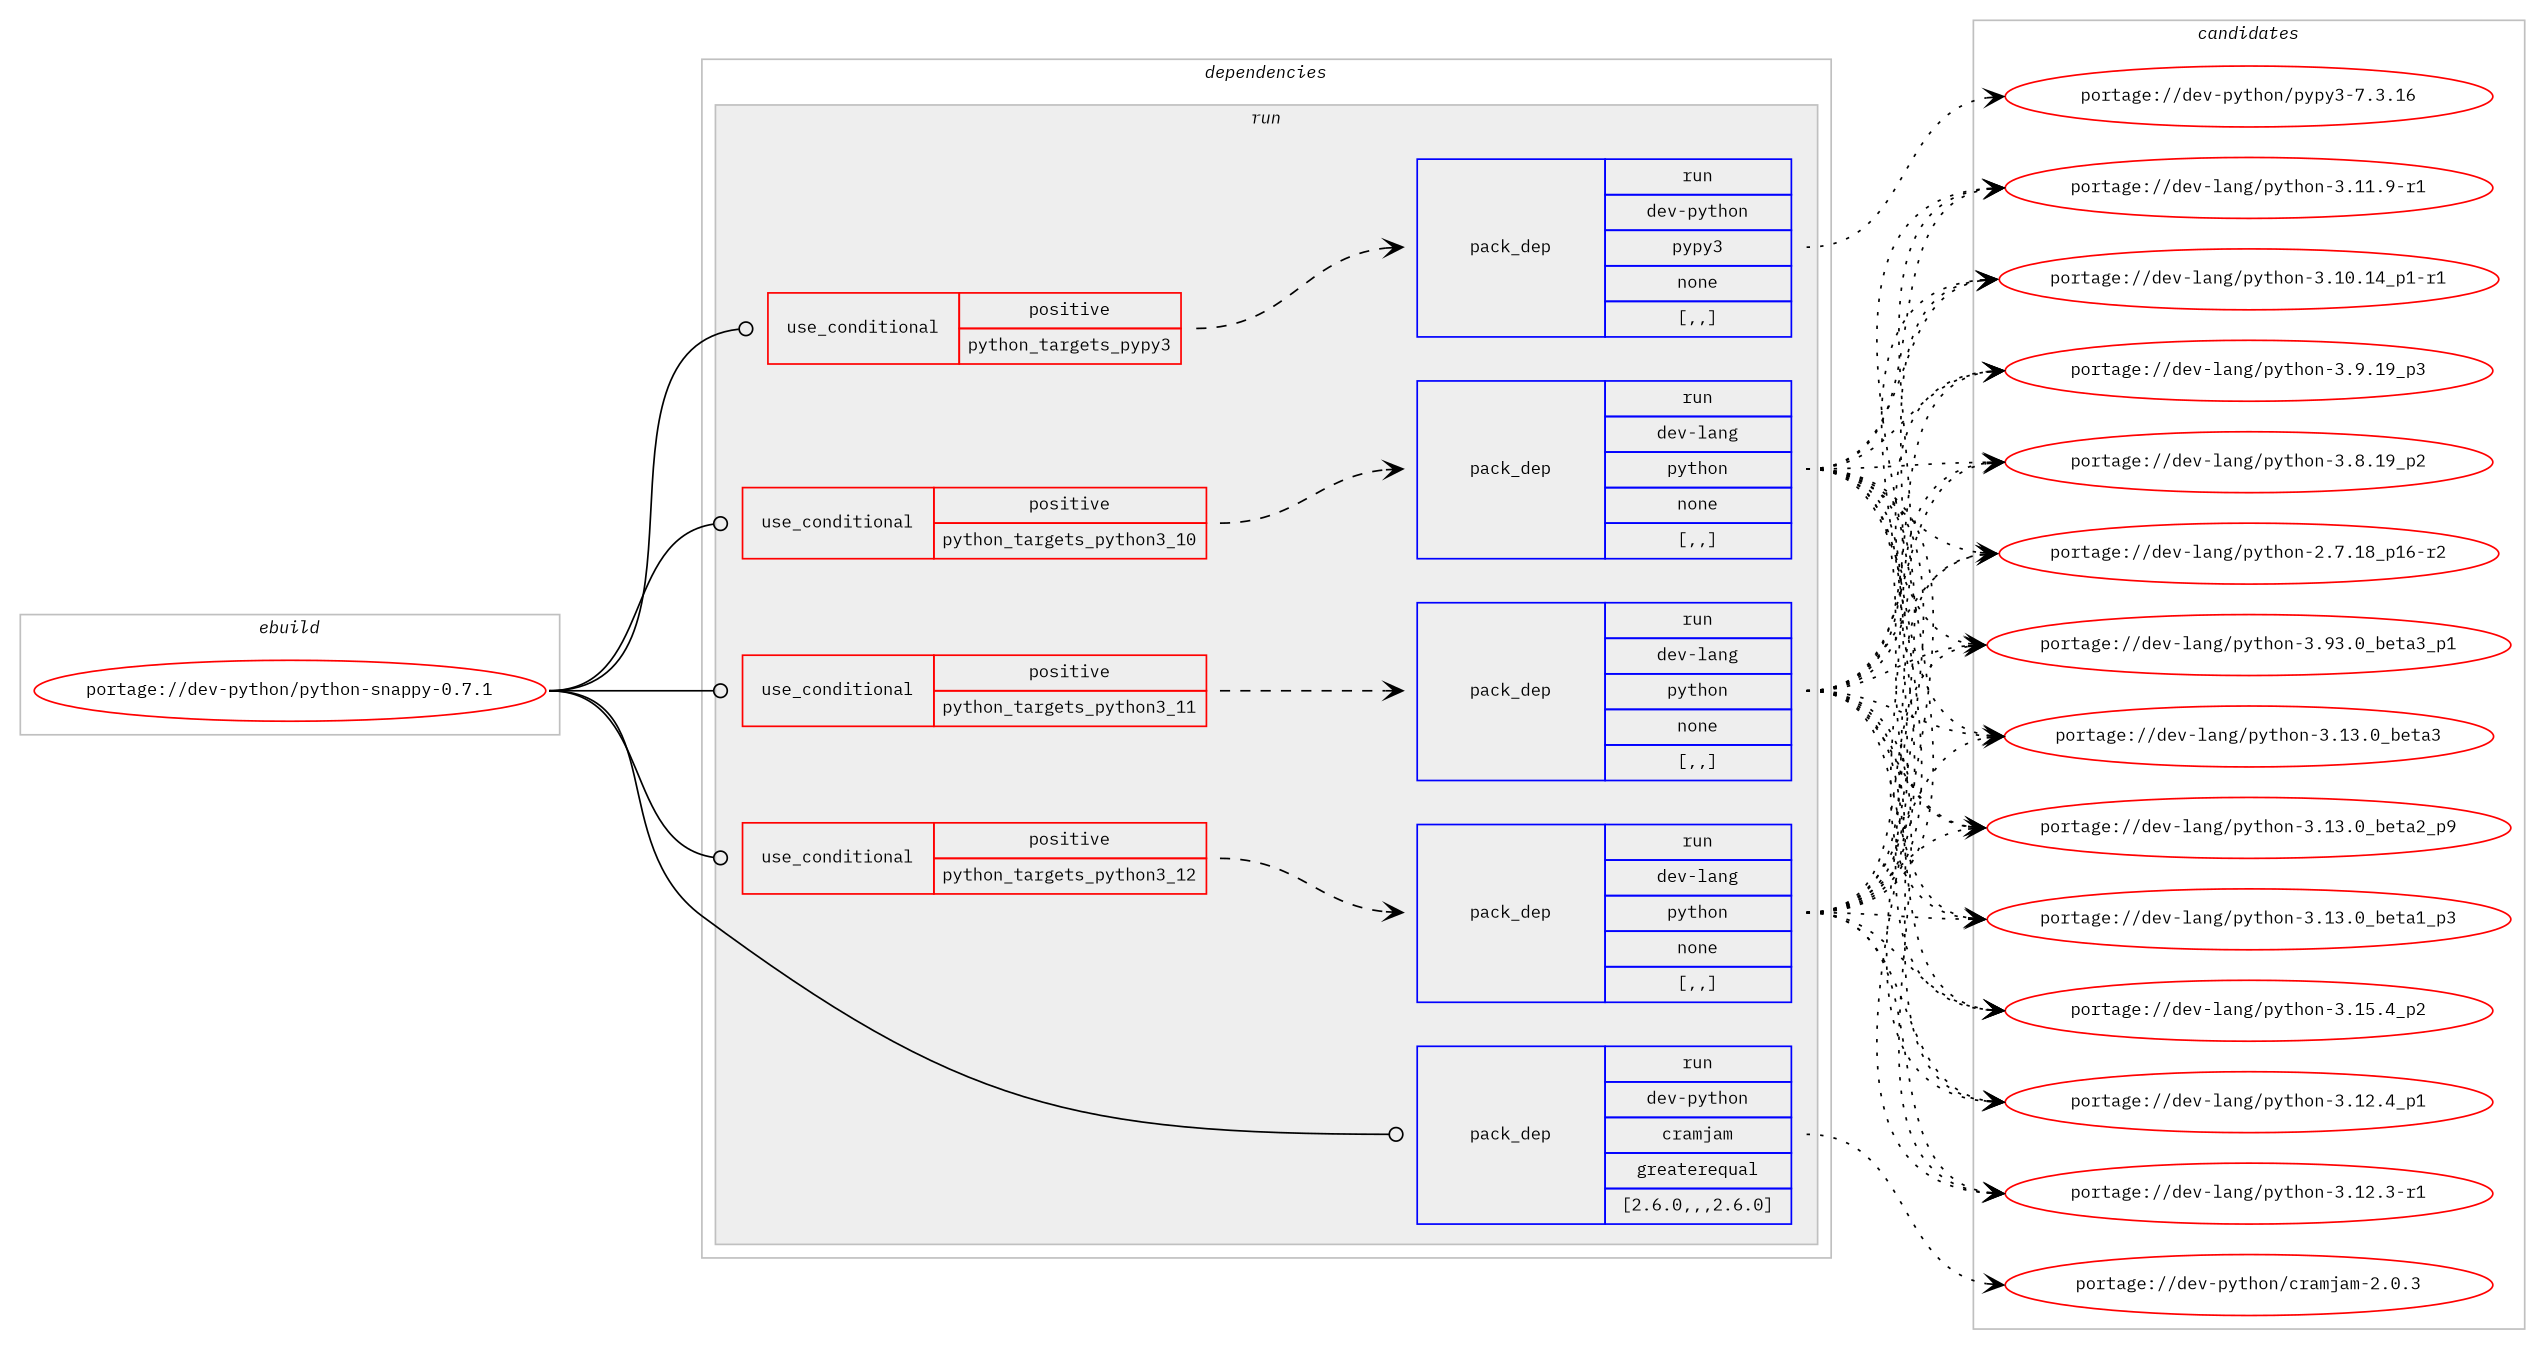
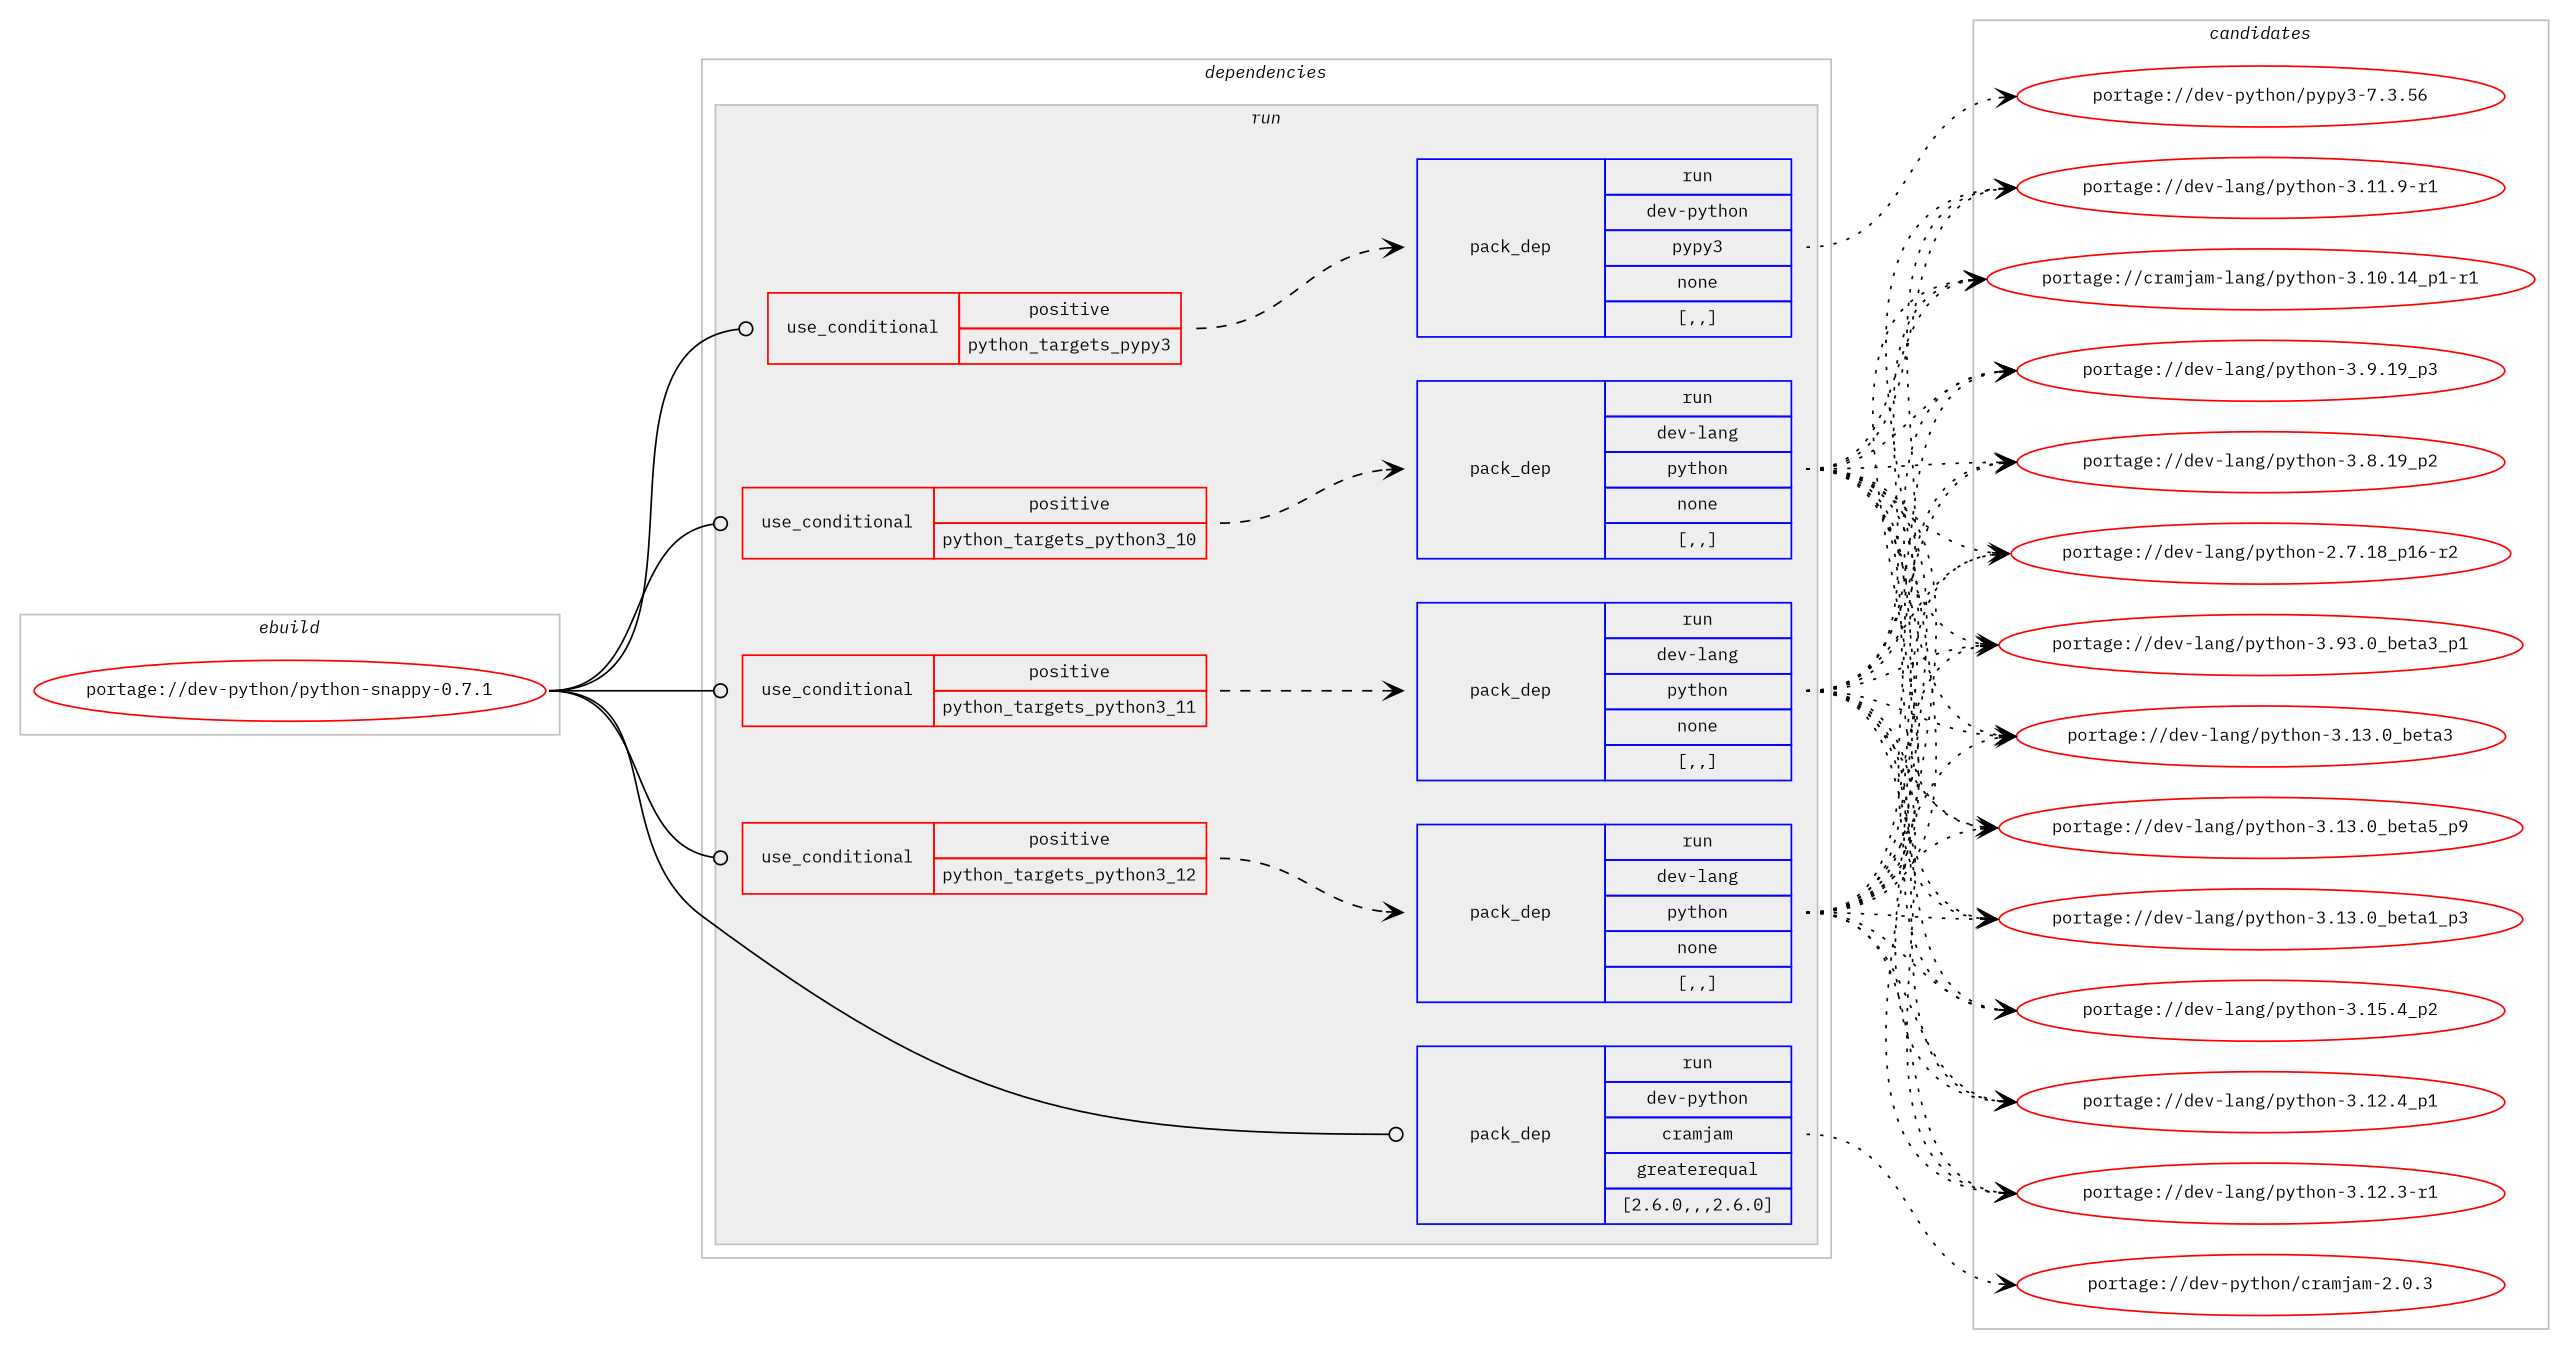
node "portage://dev-python/pypy3-7.3.16": label "portage://dev-python/pypy3-7.3.16" -> "portage://dev-python/pypy3-7.3.56"
node "portage://dev-lang/python-3.10.14_p1-r1": label "portage://dev-lang/python-3.10.14_p1-r1" -> "portage://cramjam-lang/python-3.10.14_p1-r1"
node "portage://dev-lang/python-3.13.0_beta2_p9": label "portage://dev-lang/python-3.13.0_beta2_p9" -> "portage://dev-lang/python-3.13.0_beta5_p9"
